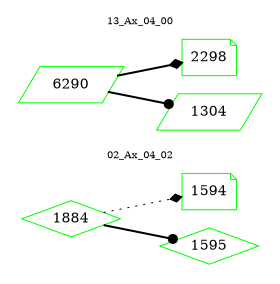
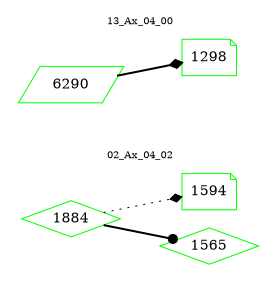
node "2298": label "2298" -> "1298"
node "1304": removed
node "1595": label "1595" -> "1565"
